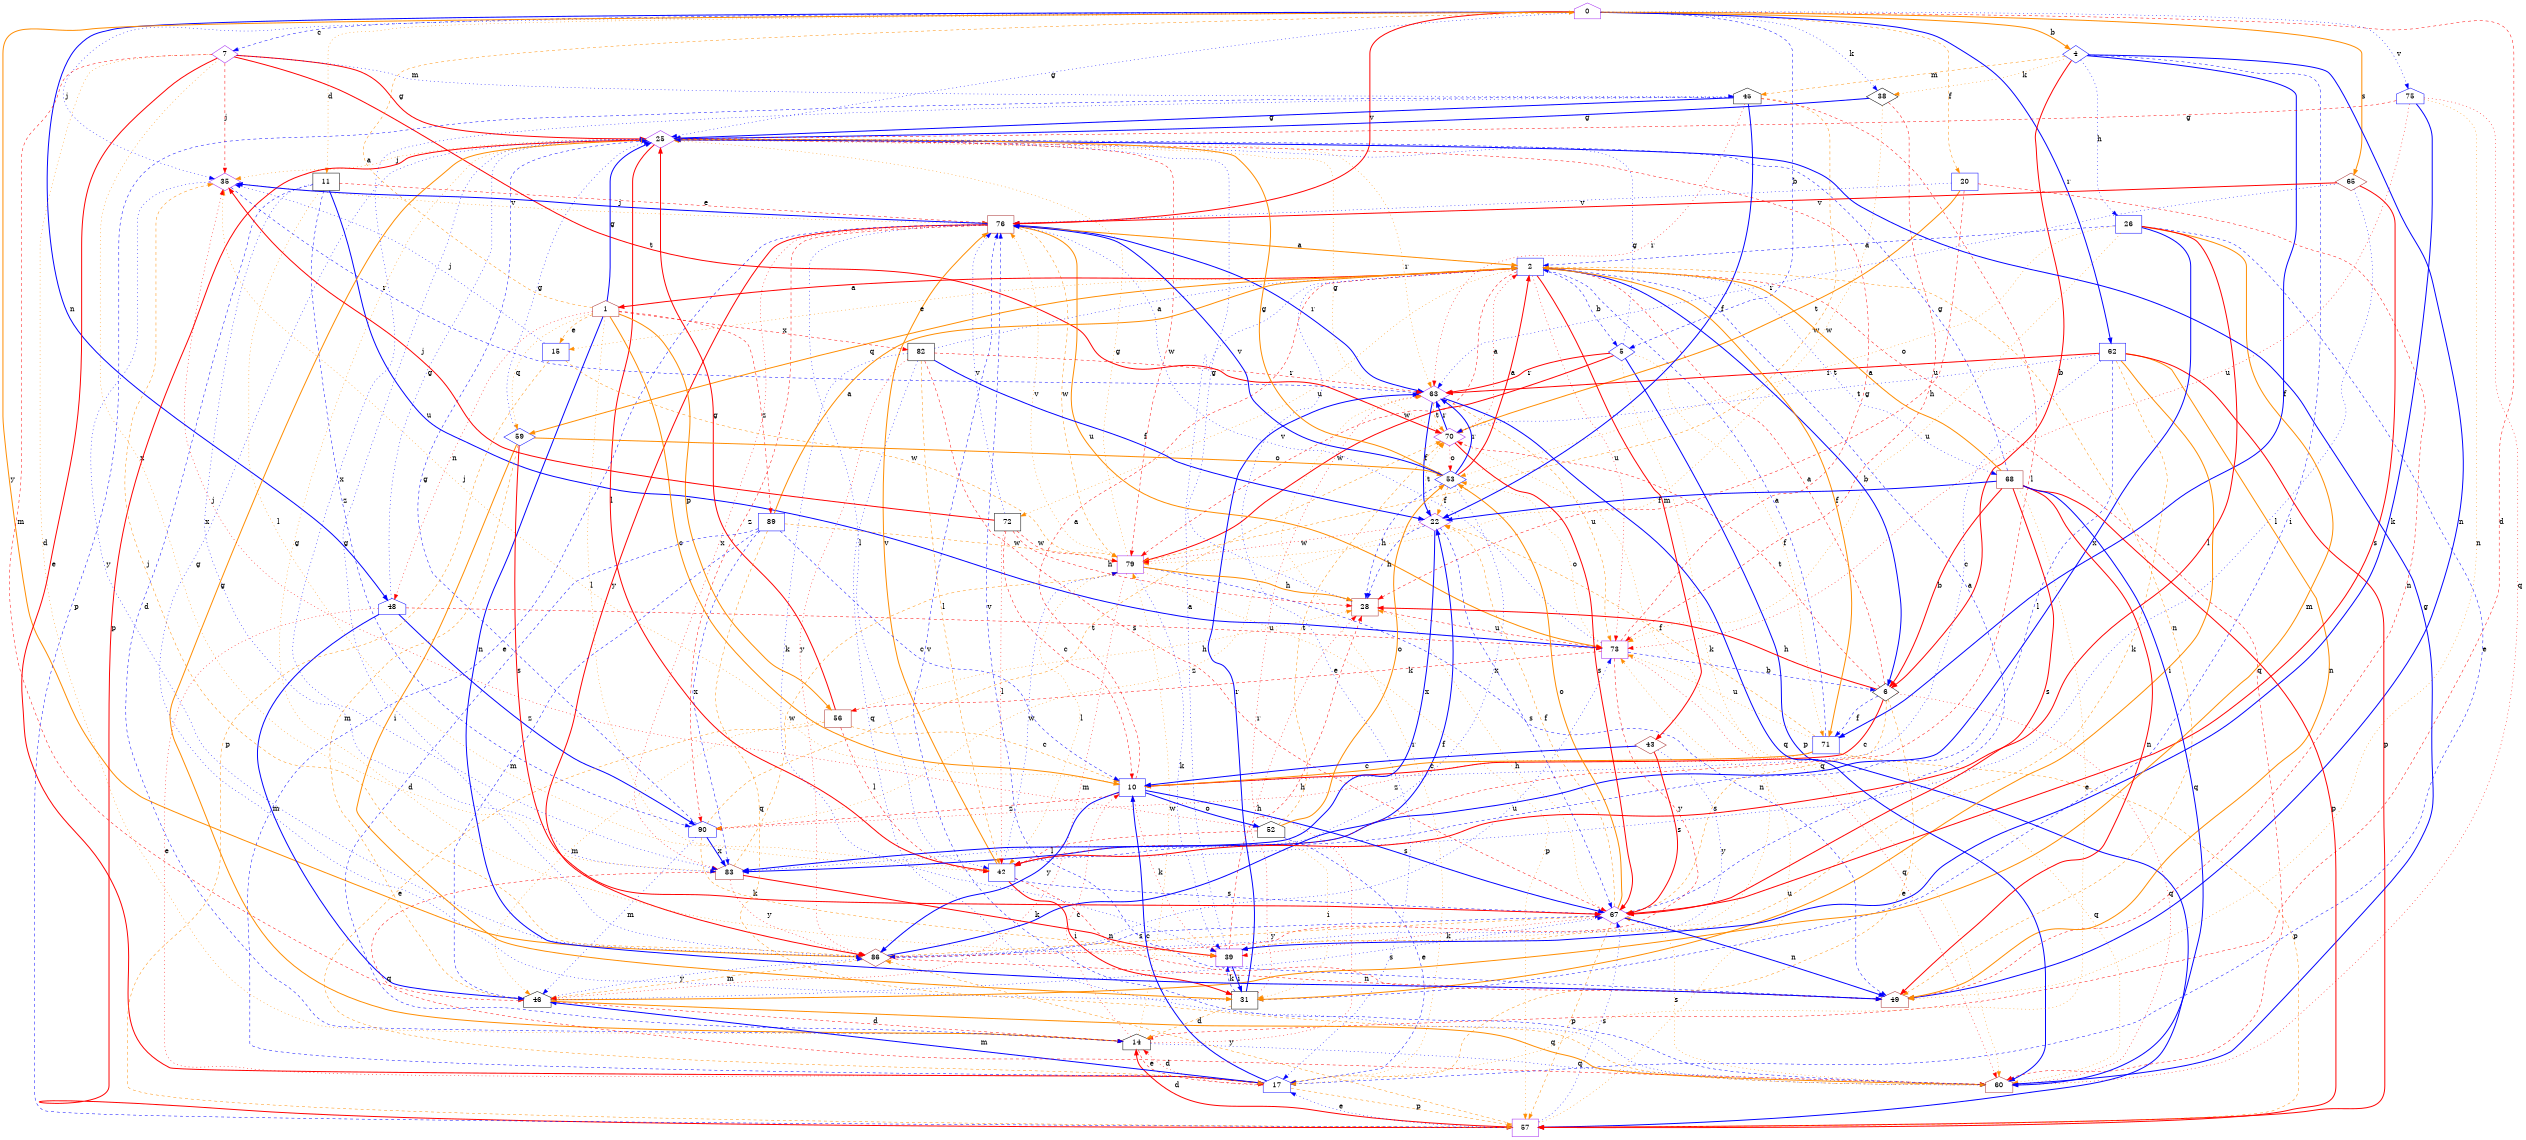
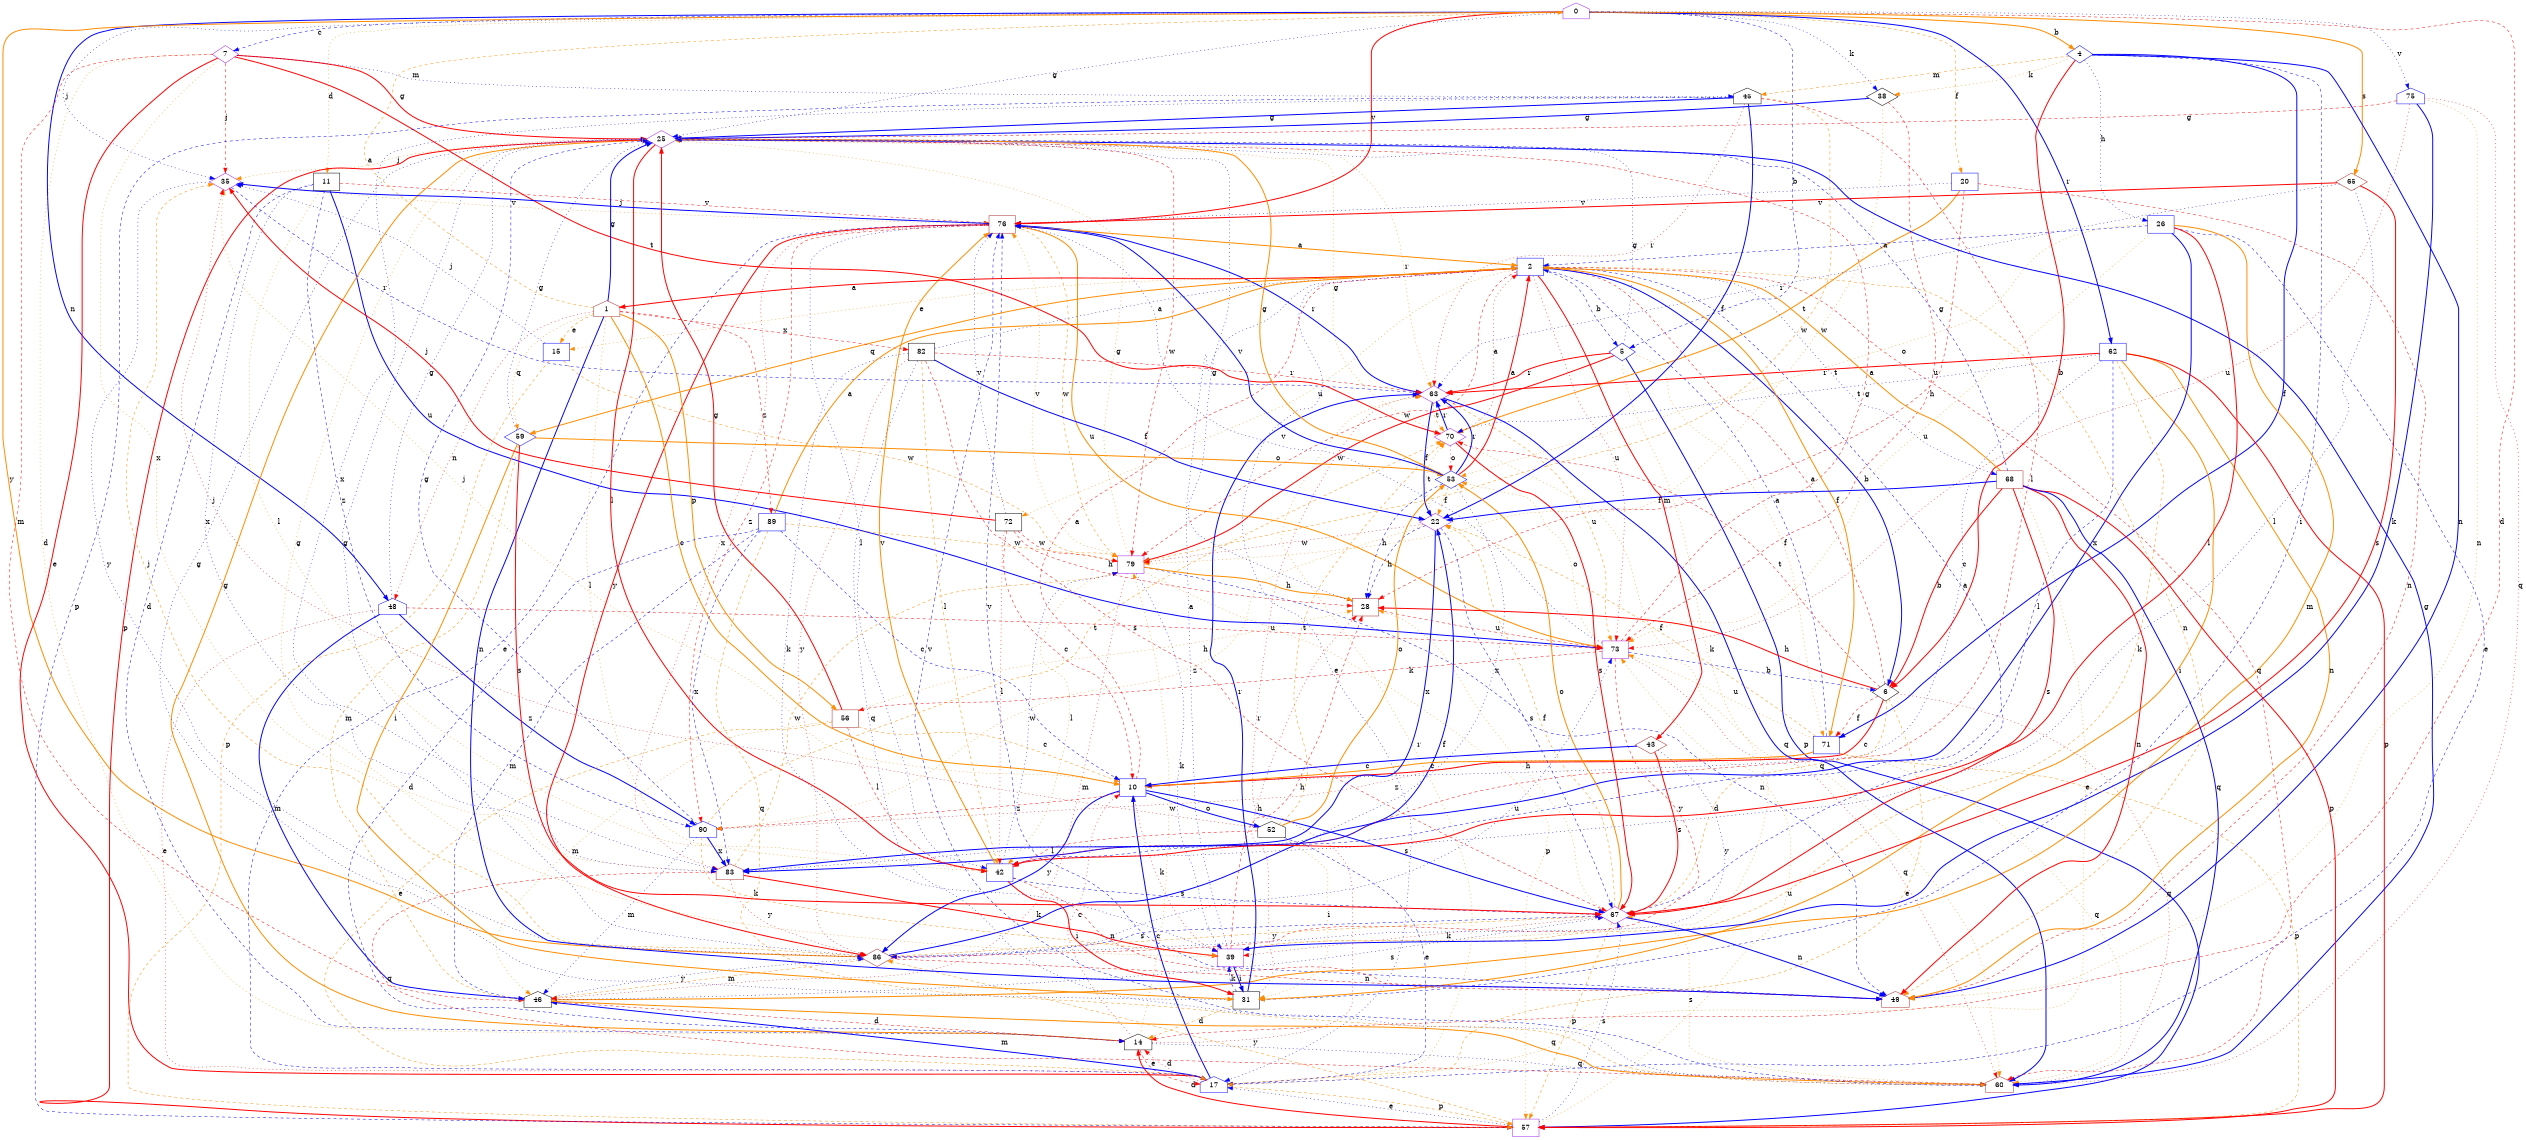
edge "11" -> "76": label "e" -> "v"
edge "6" -> "71": color blue -> red
edge "6" -> "67": label "s" -> "d"
